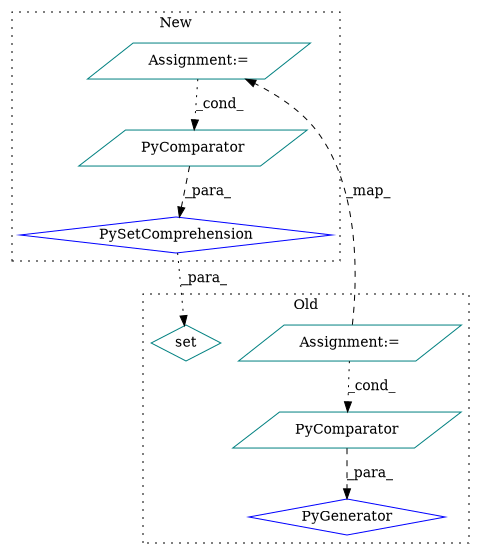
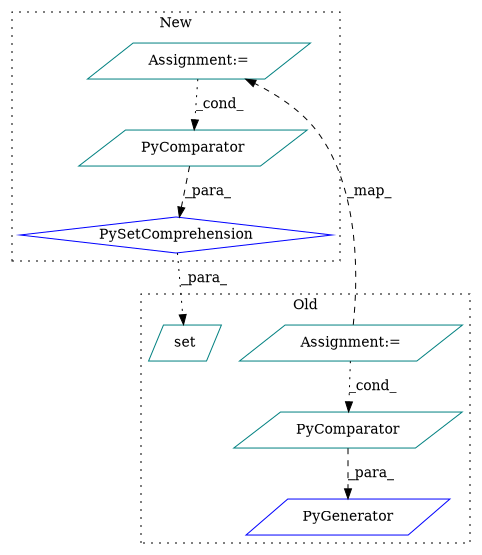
node "set": shape diamond -> parallelogram
node "PyGenerator": shape diamond -> parallelogram
